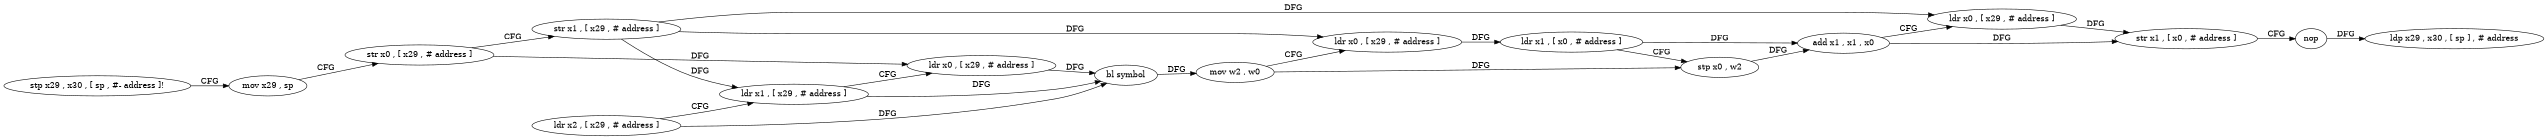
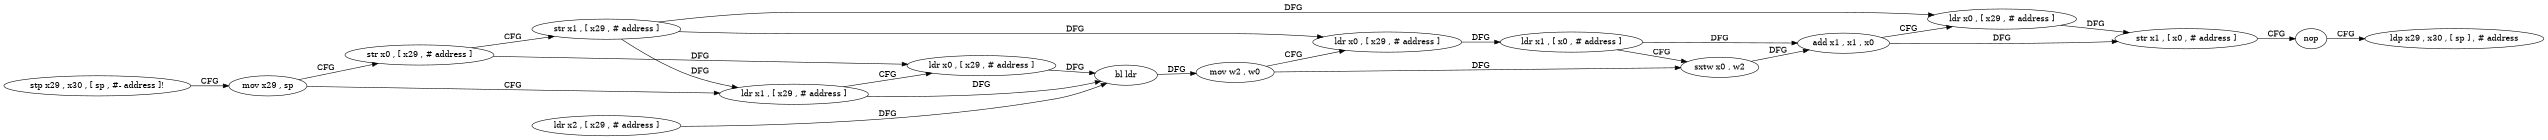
edge "nop" -> "ldp x29 , x30 , [ sp ] , # address": label "DFG" -> "CFG"
node "stp x0 , w2": label "stp x0 , w2" -> "sxtw x0 , w2"
node "bl symbol": label "bl symbol" -> "bl ldr"
edge "ldr x2 , [ x29 , # address ]" -> "ldr x1 , [ x29 , # address ]": now "mov x29 , sp" -> "ldr x1 , [ x29 , # address ]"
